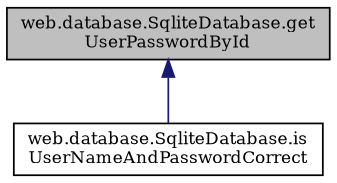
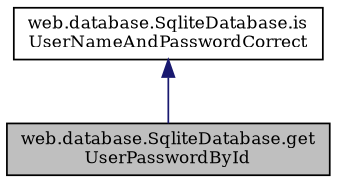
edge "web.database.SqliteDatabase.is UserNameAndPasswordCorrect" -> "web.database.SqliteDatabase.get UserPasswordById": reversed
